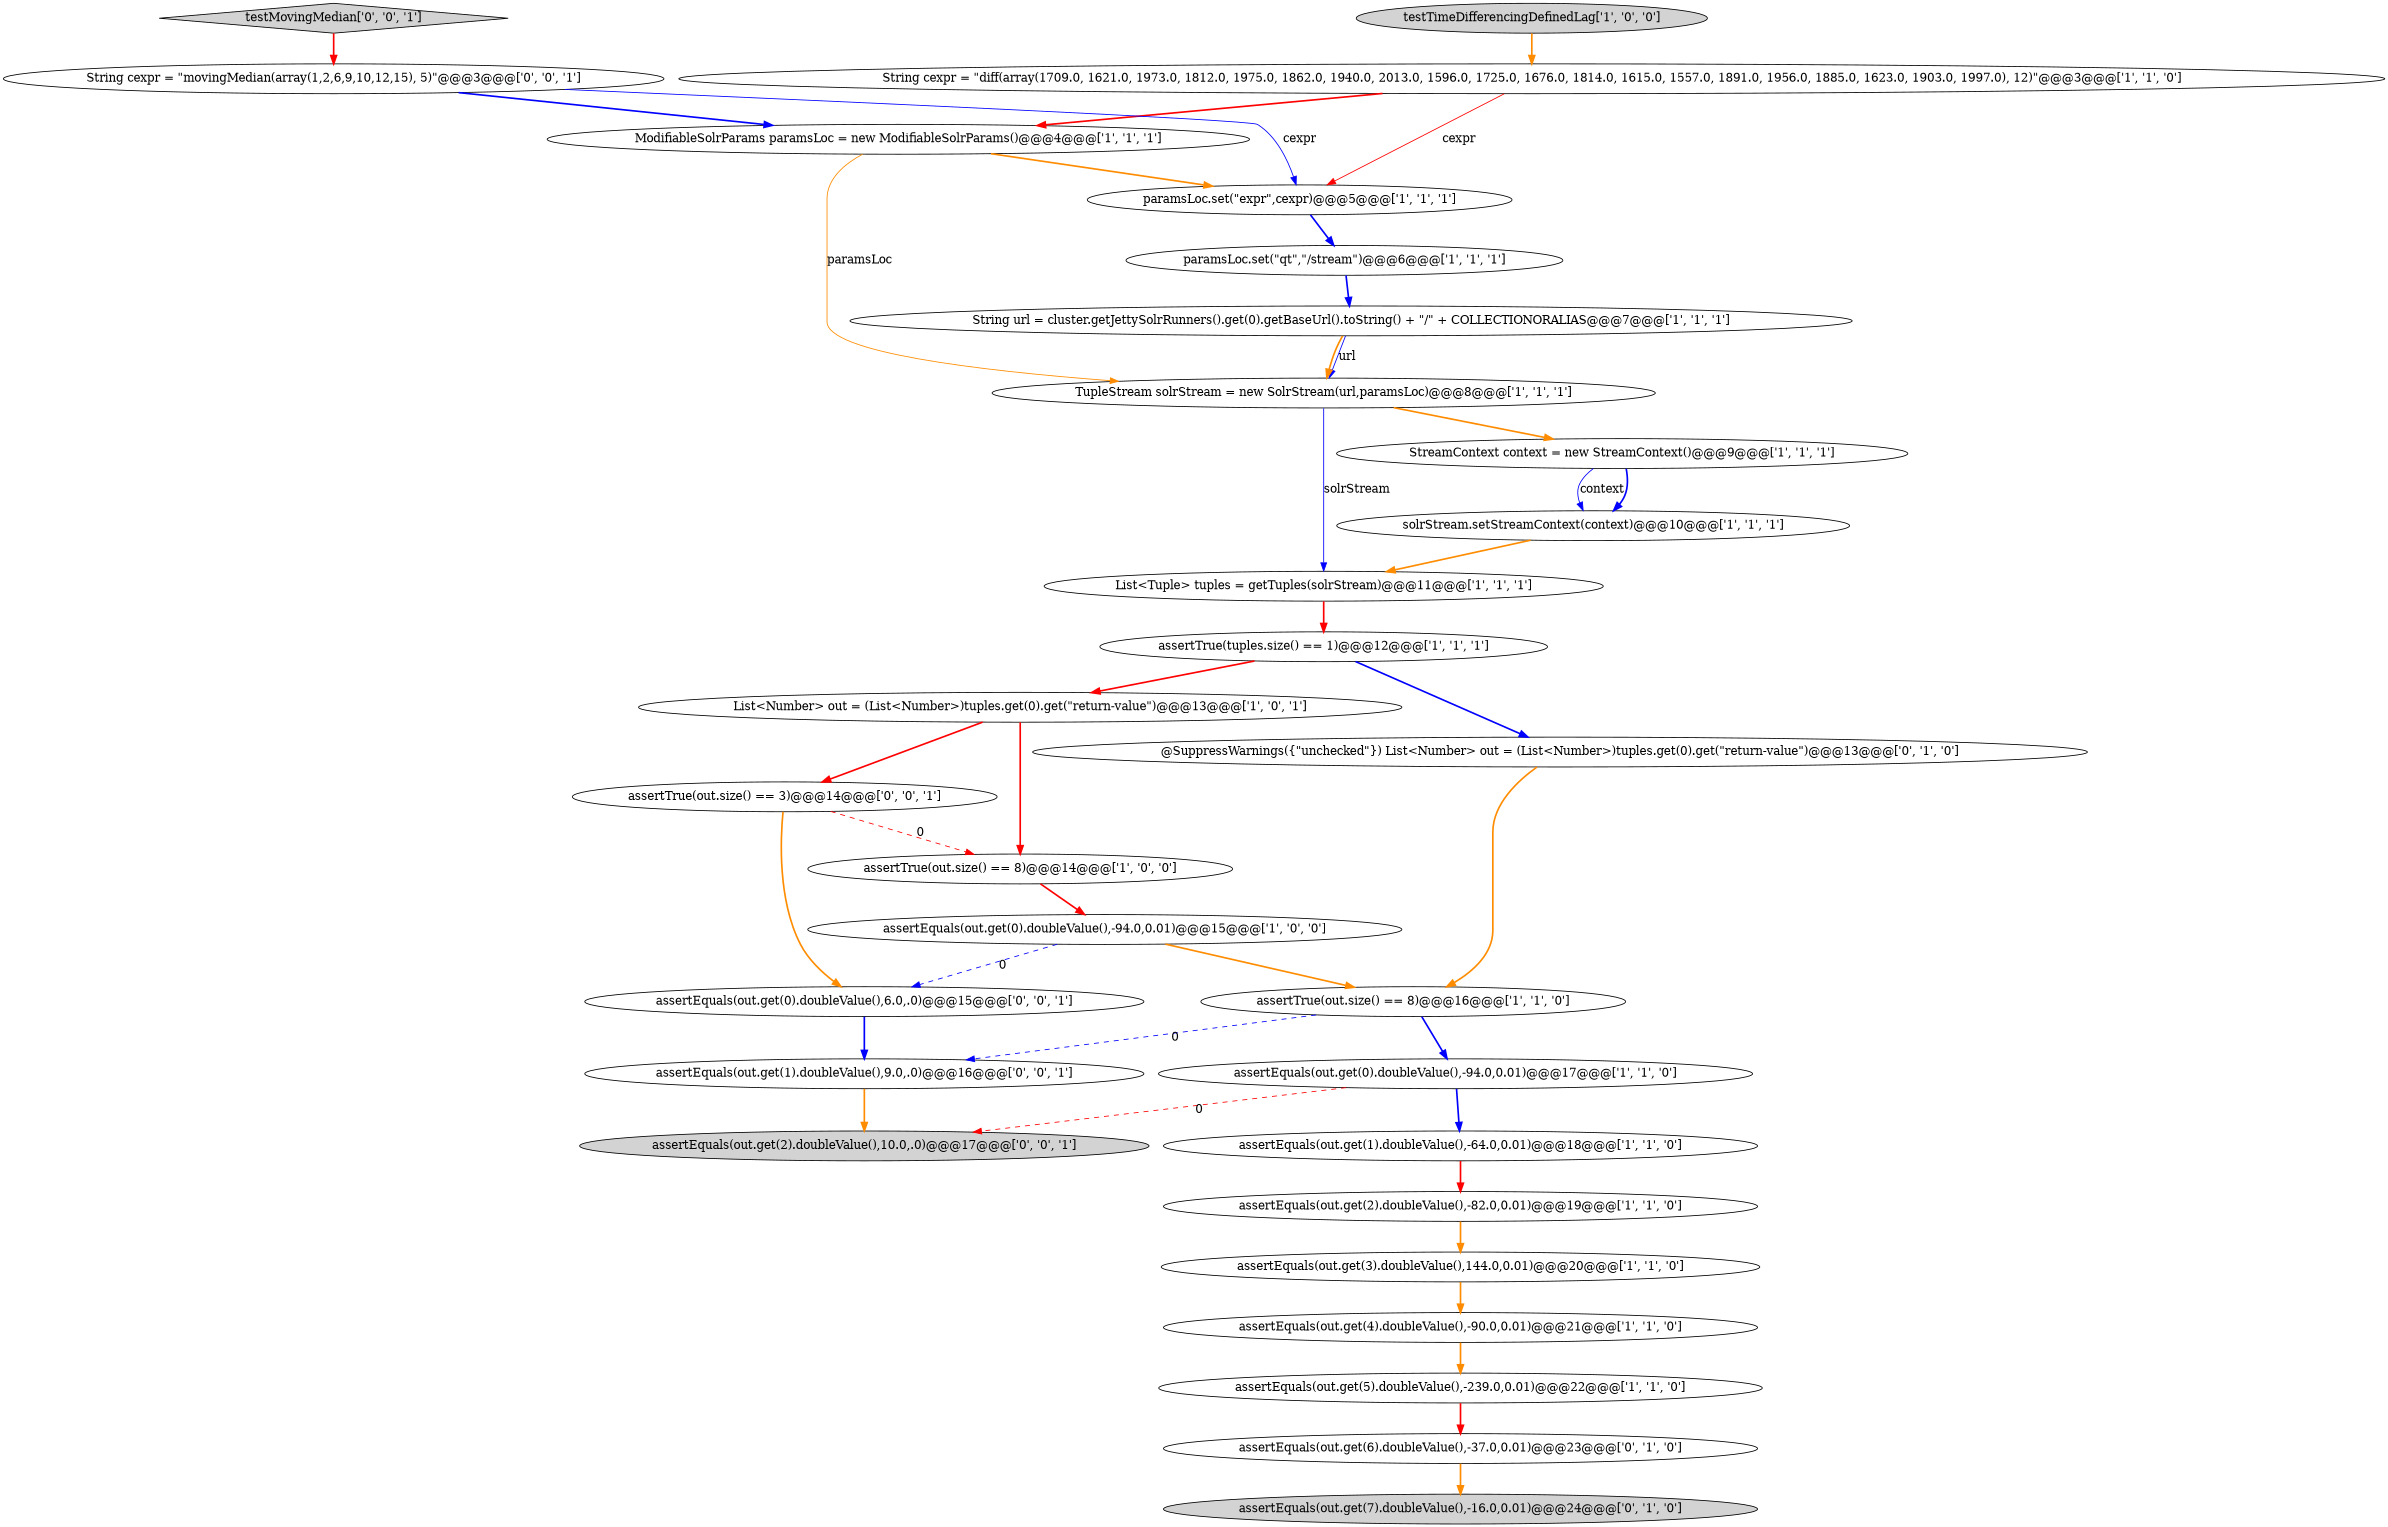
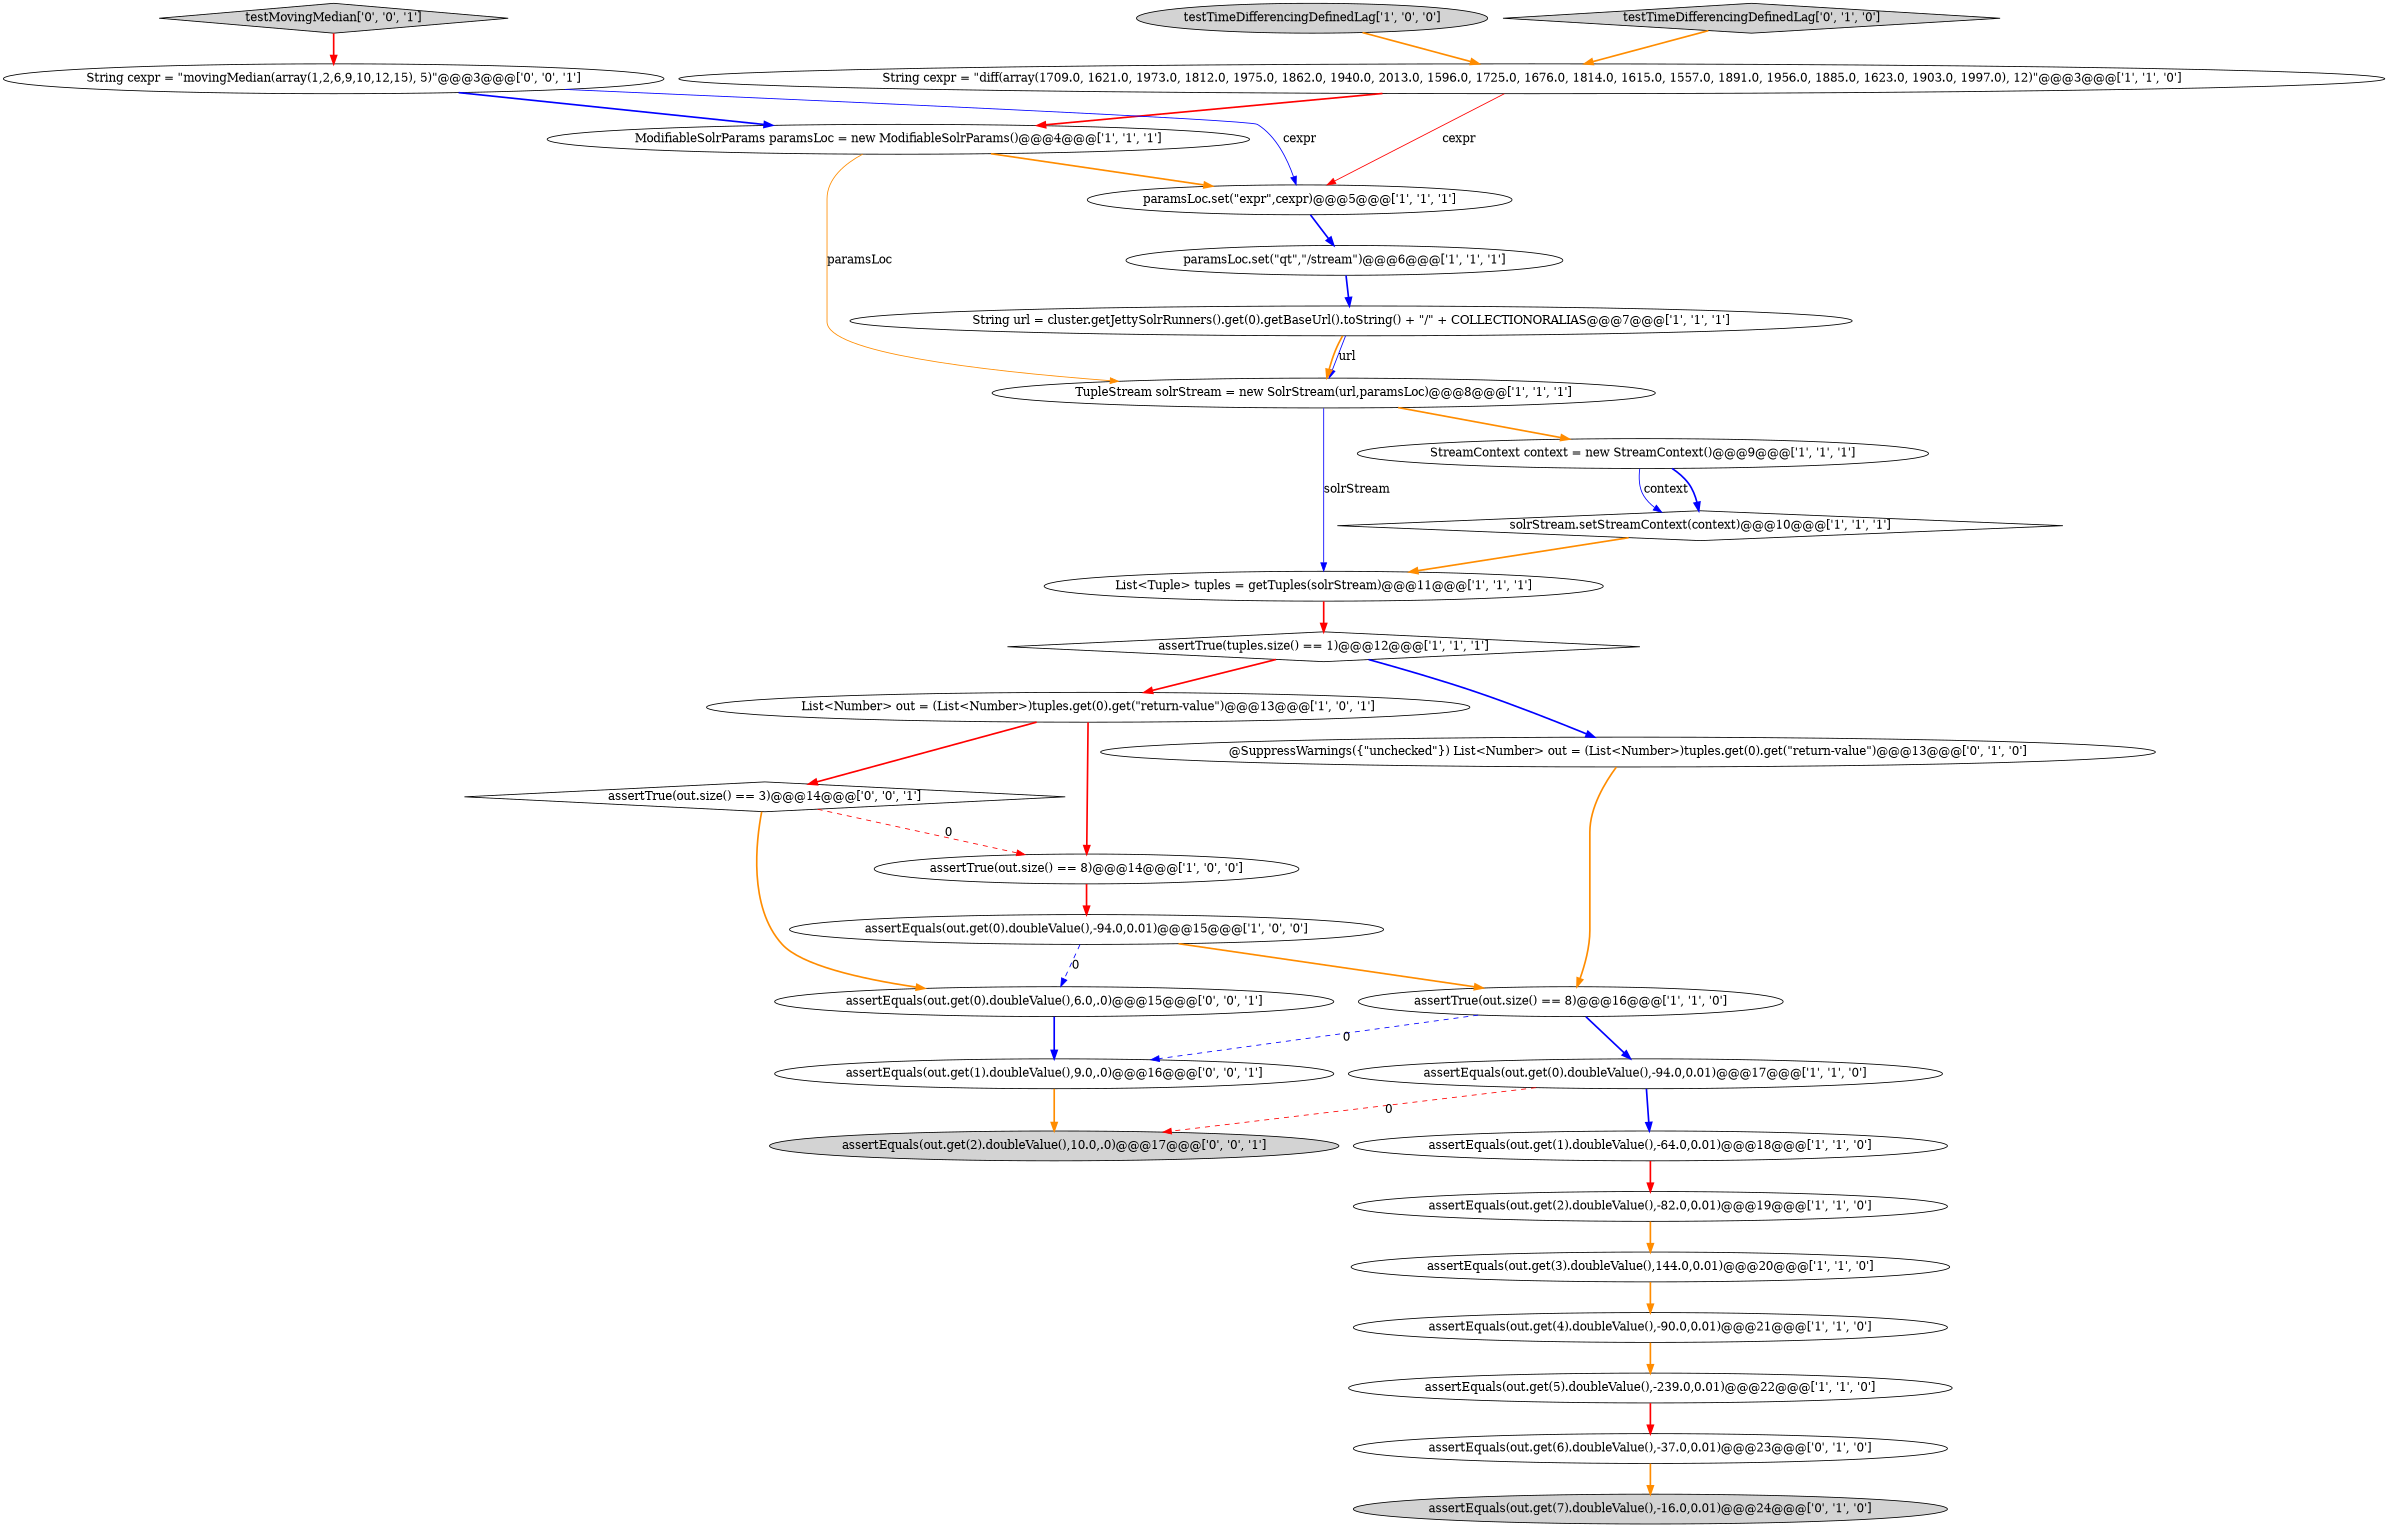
node "testTimeDifferencingDefinedLag['0', '1', '0']": added
node "solrStream.setStreamContext(context)@@@10@@@['1', '1', '1']": shape ellipse -> diamond
node "assertTrue(tuples.size() == 1)@@@12@@@['1', '1', '1']": shape ellipse -> diamond
node "assertTrue(out.size() == 3)@@@14@@@['0', '0', '1']": shape ellipse -> diamond
